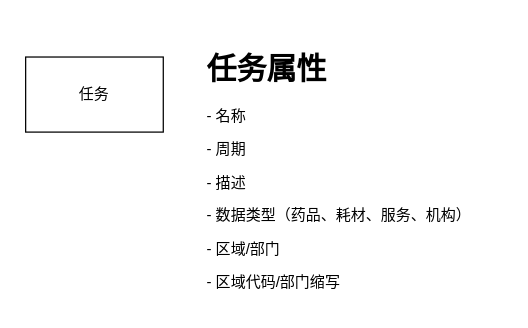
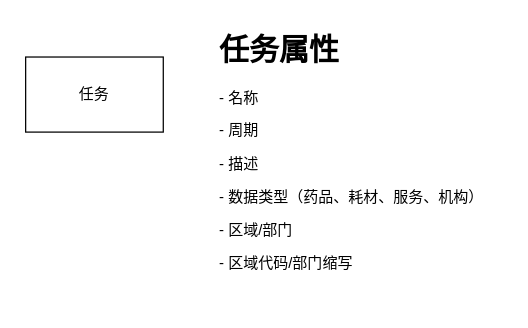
node "任务属性- 名称 - 周期 - 描述 - 数据类型（药品、耗材、服务、机构） - 区域/部门 - 区域代码/部门缩写": moved (344, 182) -> (357, 163)
